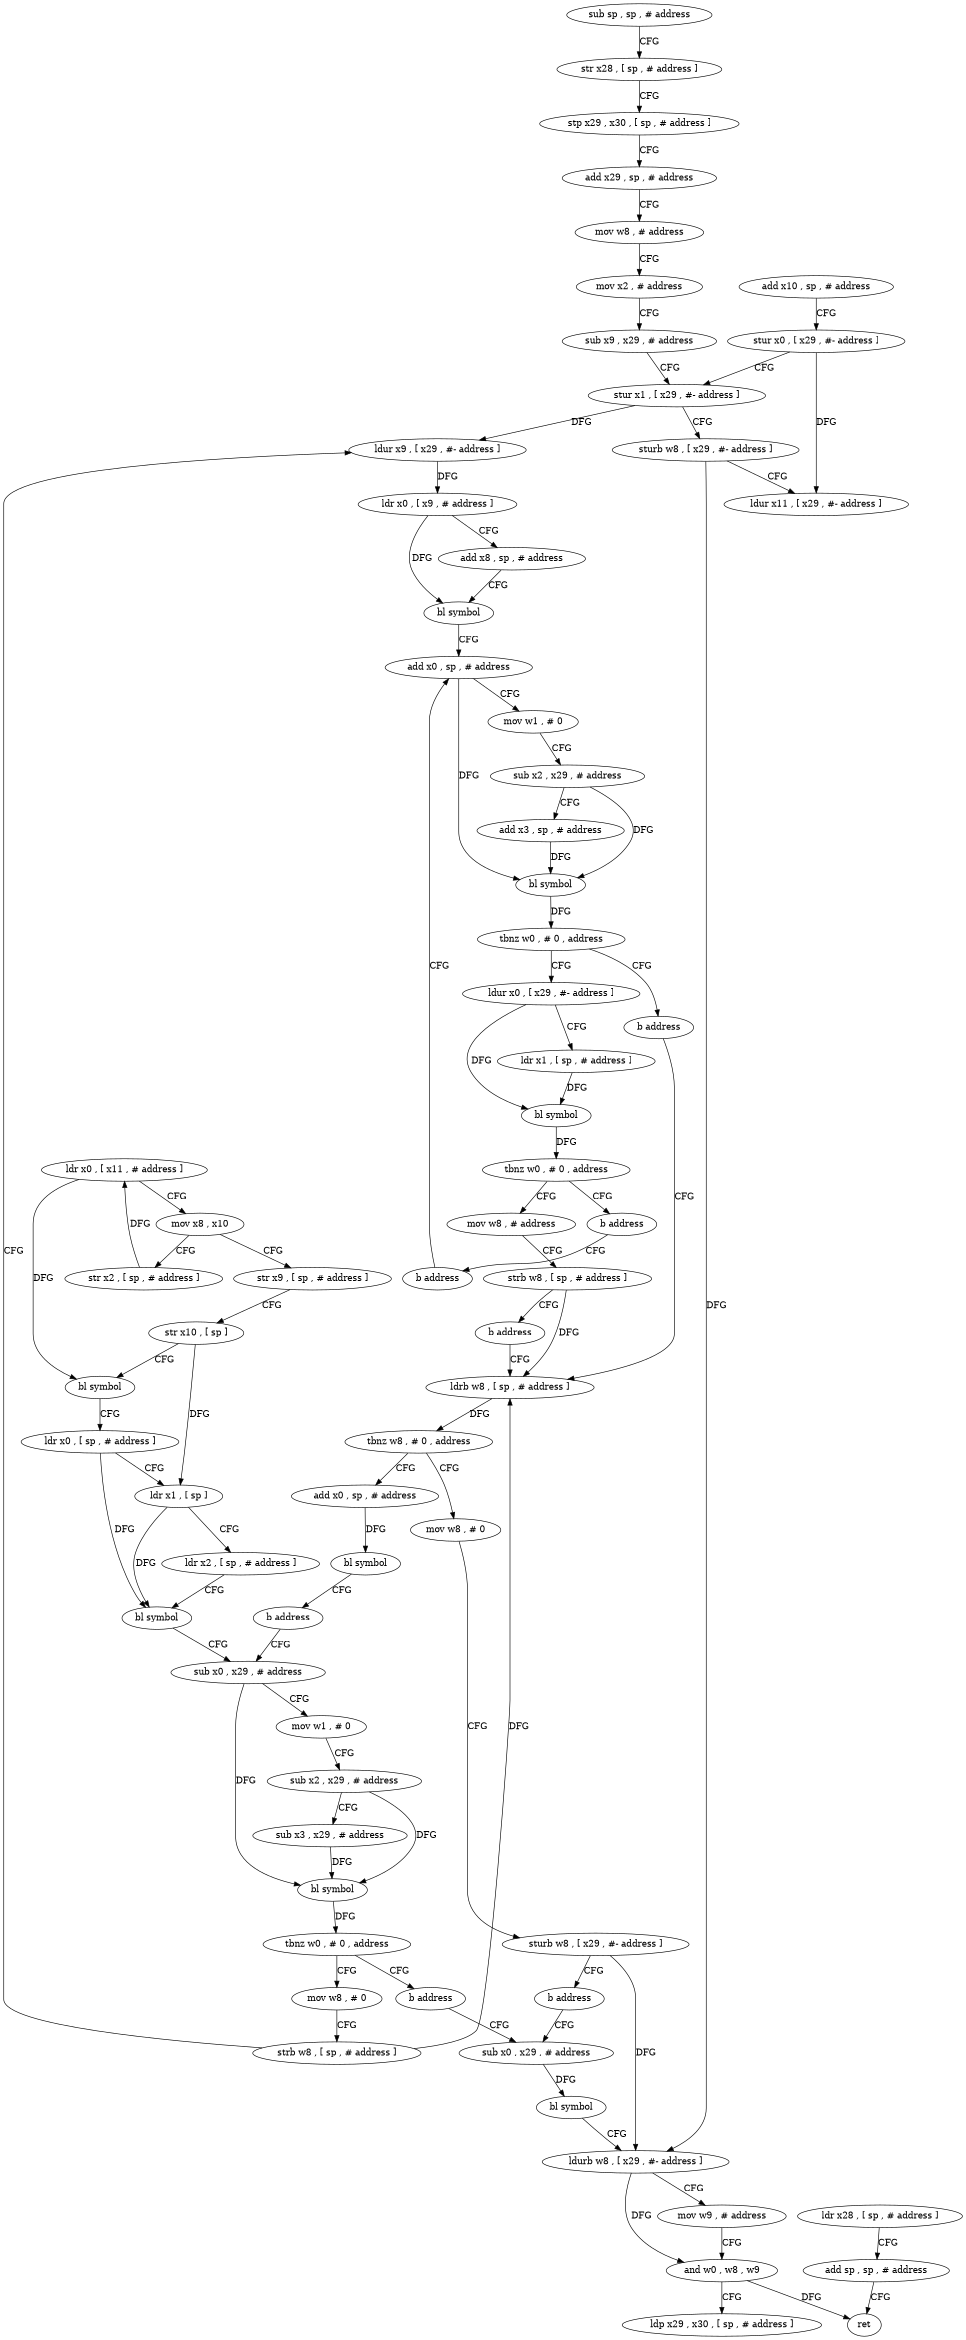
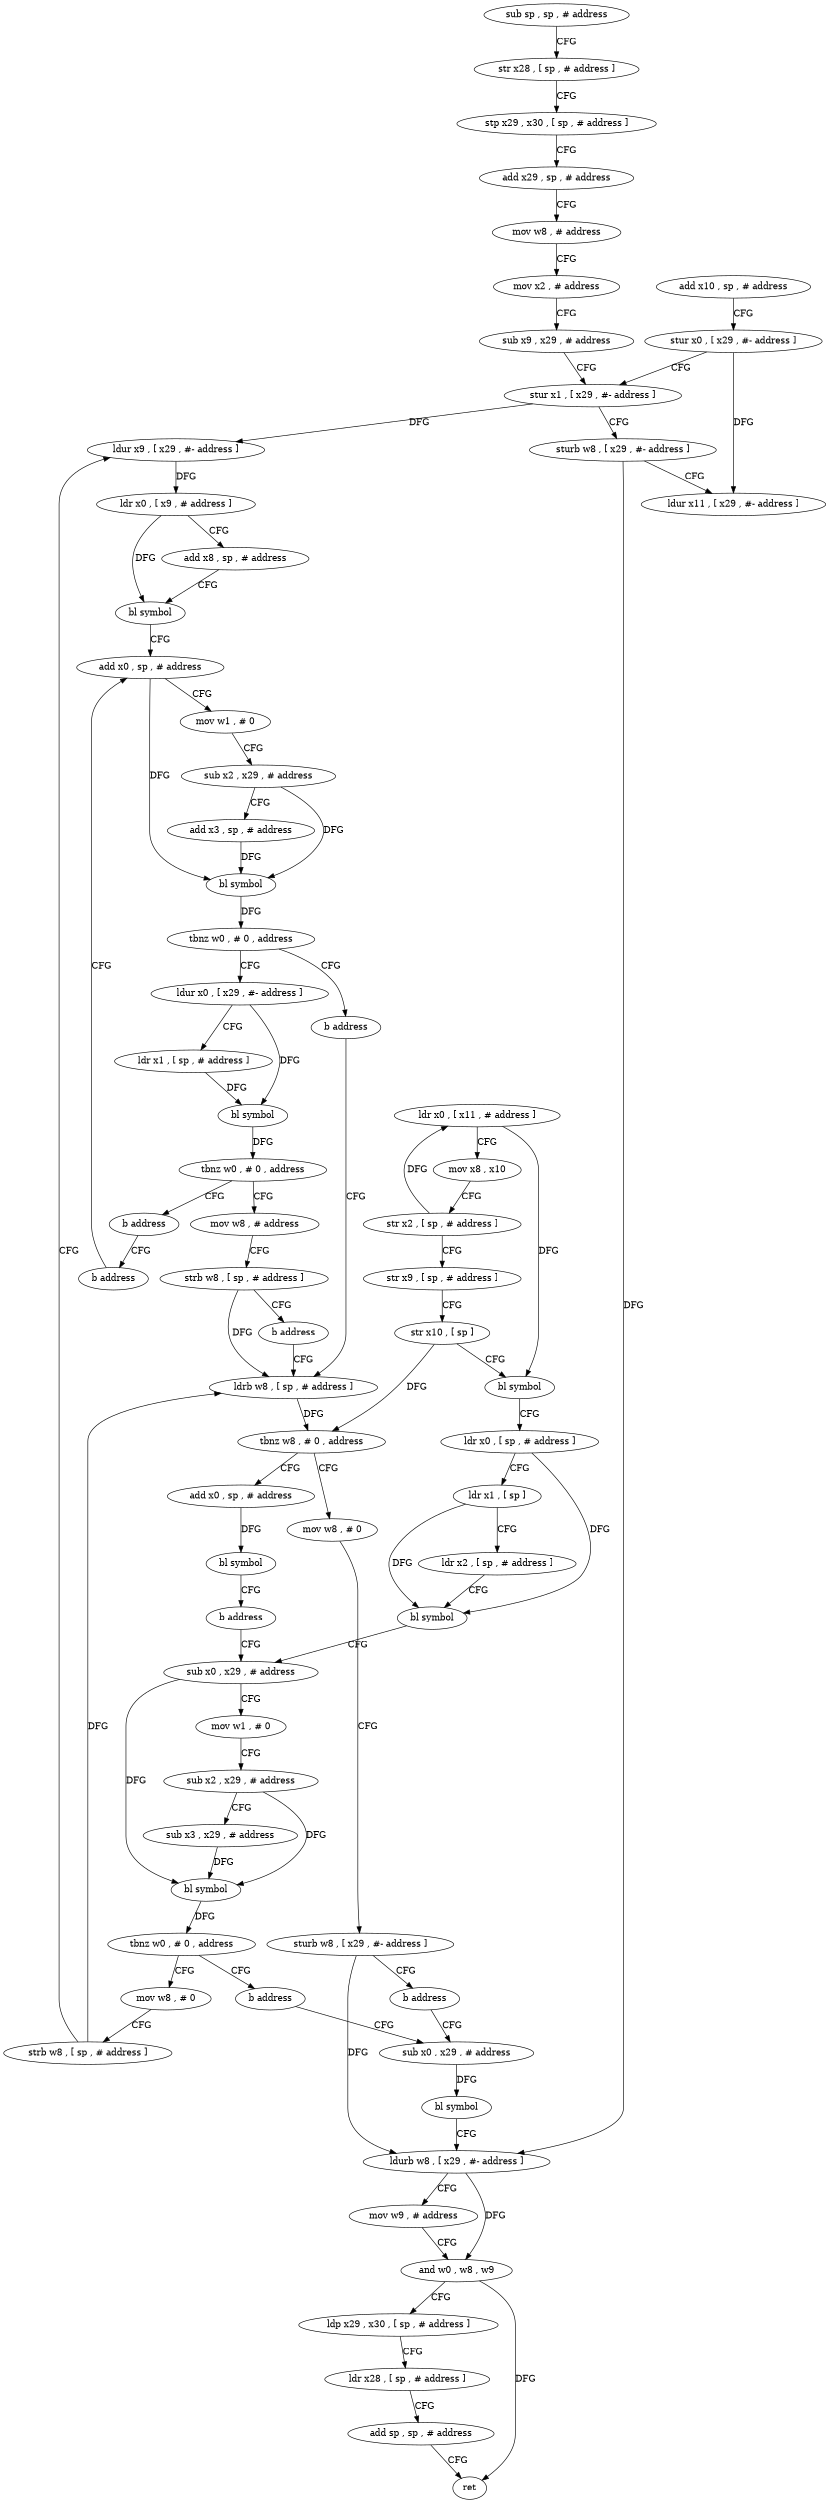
edge "mov x8 , x10" -> "str x9 , [ sp , # address ]": now "str x2 , [ sp , # address ]" -> "str x9 , [ sp , # address ]"
edge "str x10 , [ sp ]" -> "ldr x1 , [ sp ]": now "str x10 , [ sp ]" -> "tbnz w8 , # 0 , address"
edge "ldp x29 , x30 , [ sp , # address ]" -> "ldr x28 , [ sp , # address ]": added, label "CFG"
